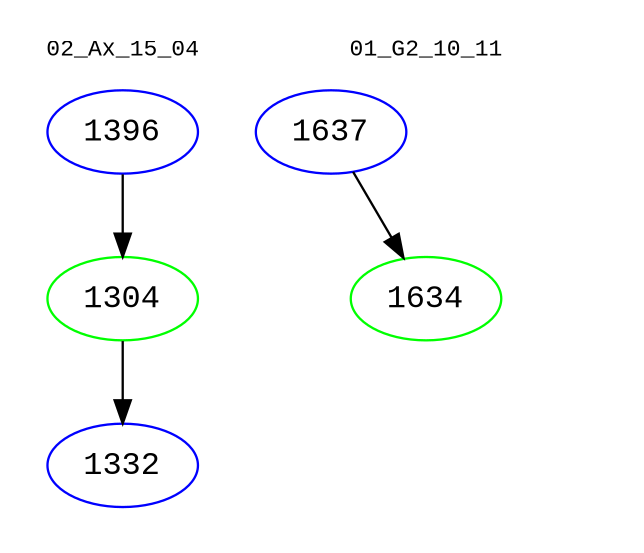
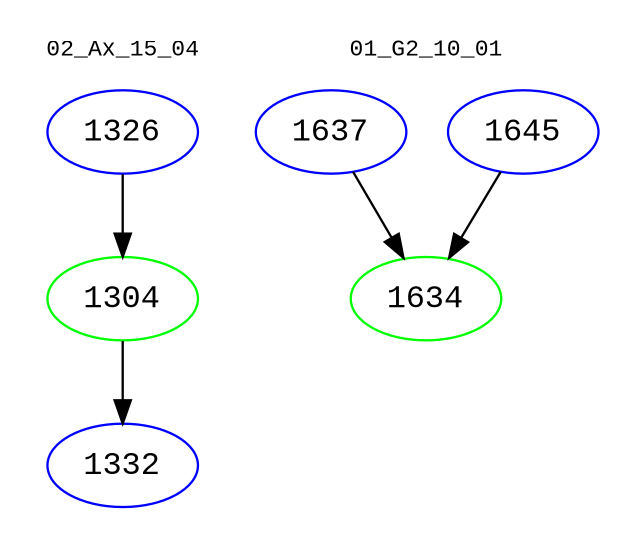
cluster "01_G2_10_11": label "01_G2_10_11" -> "01_G2_10_01"
node "1396": label "1396" -> "1326"
node "1645": added
